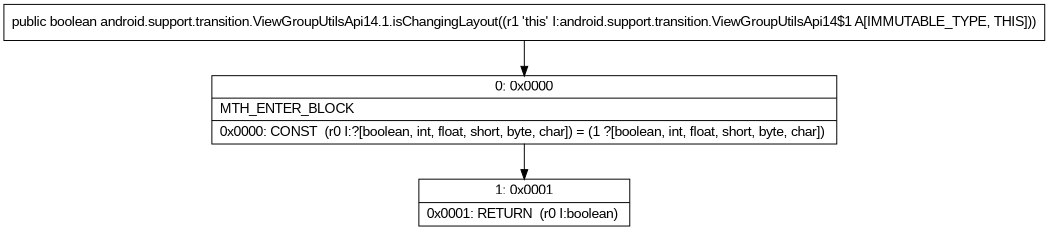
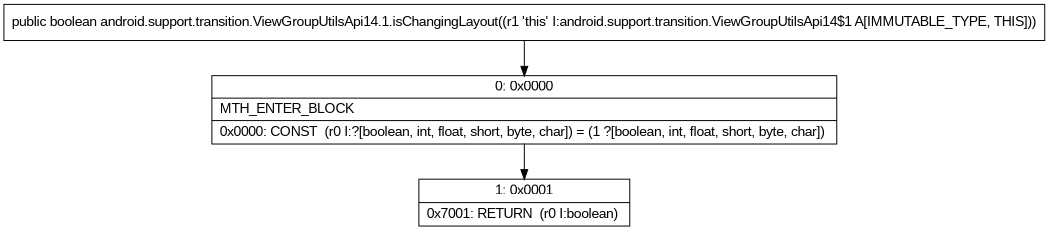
node "1: 0x0001": text "0x0001: RETURN  (r0 I:boolean)" -> "0x7001: RETURN  (r0 I:boolean)"
